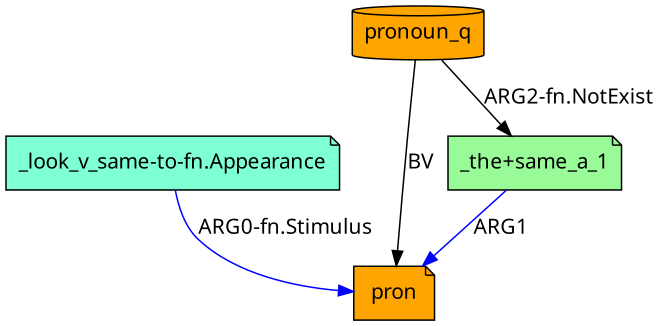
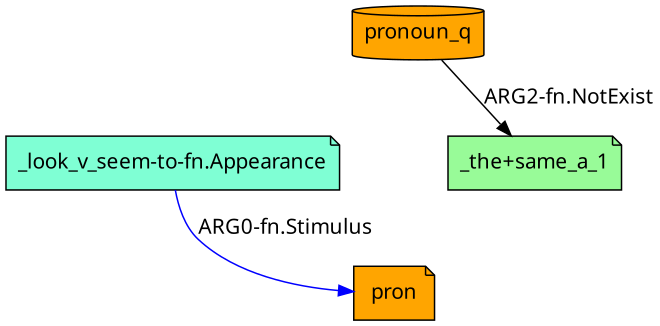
edge "pronoun_q" -> "pron": removed, label "BV"
node "_look_v_same-to-fn.Appearance": label "_look_v_same-to-fn.Appearance" -> "_look_v_seem-to-fn.Appearance"
edge "_the+same_a_1" -> "pron": removed, label "ARG1"
